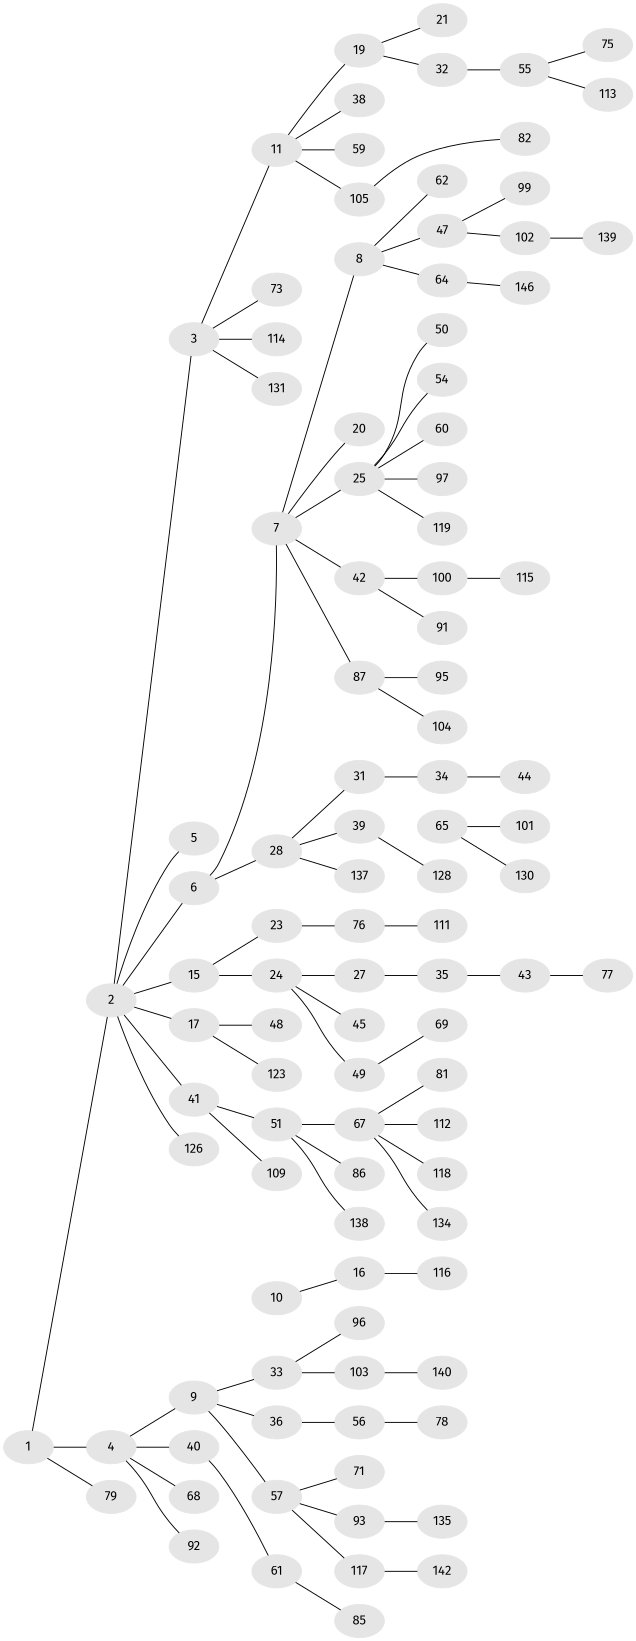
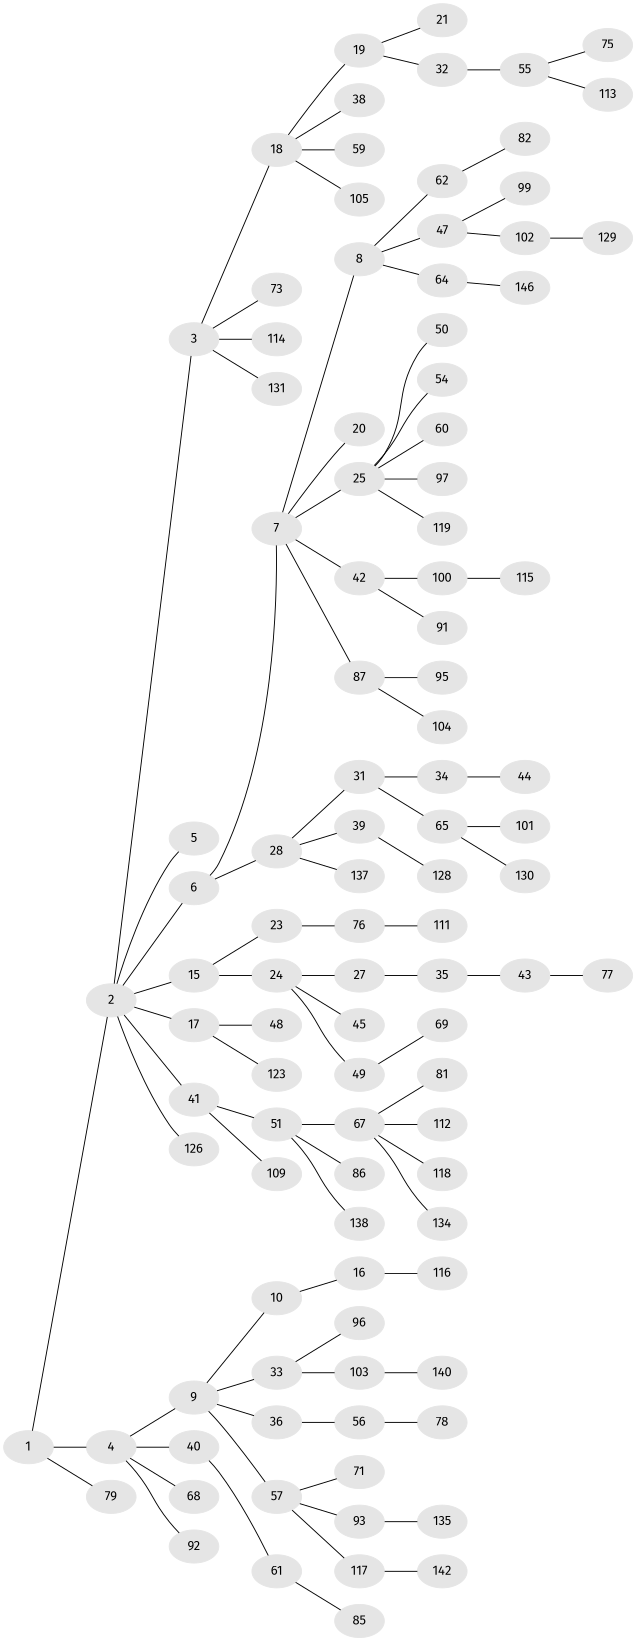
node "11": label "11" -> "18"
edge "82" -- "105": now "82" -- "62"
node "139": label "139" -> "129"
edge "31" -- "65": added
edge "10" -- "9": added
